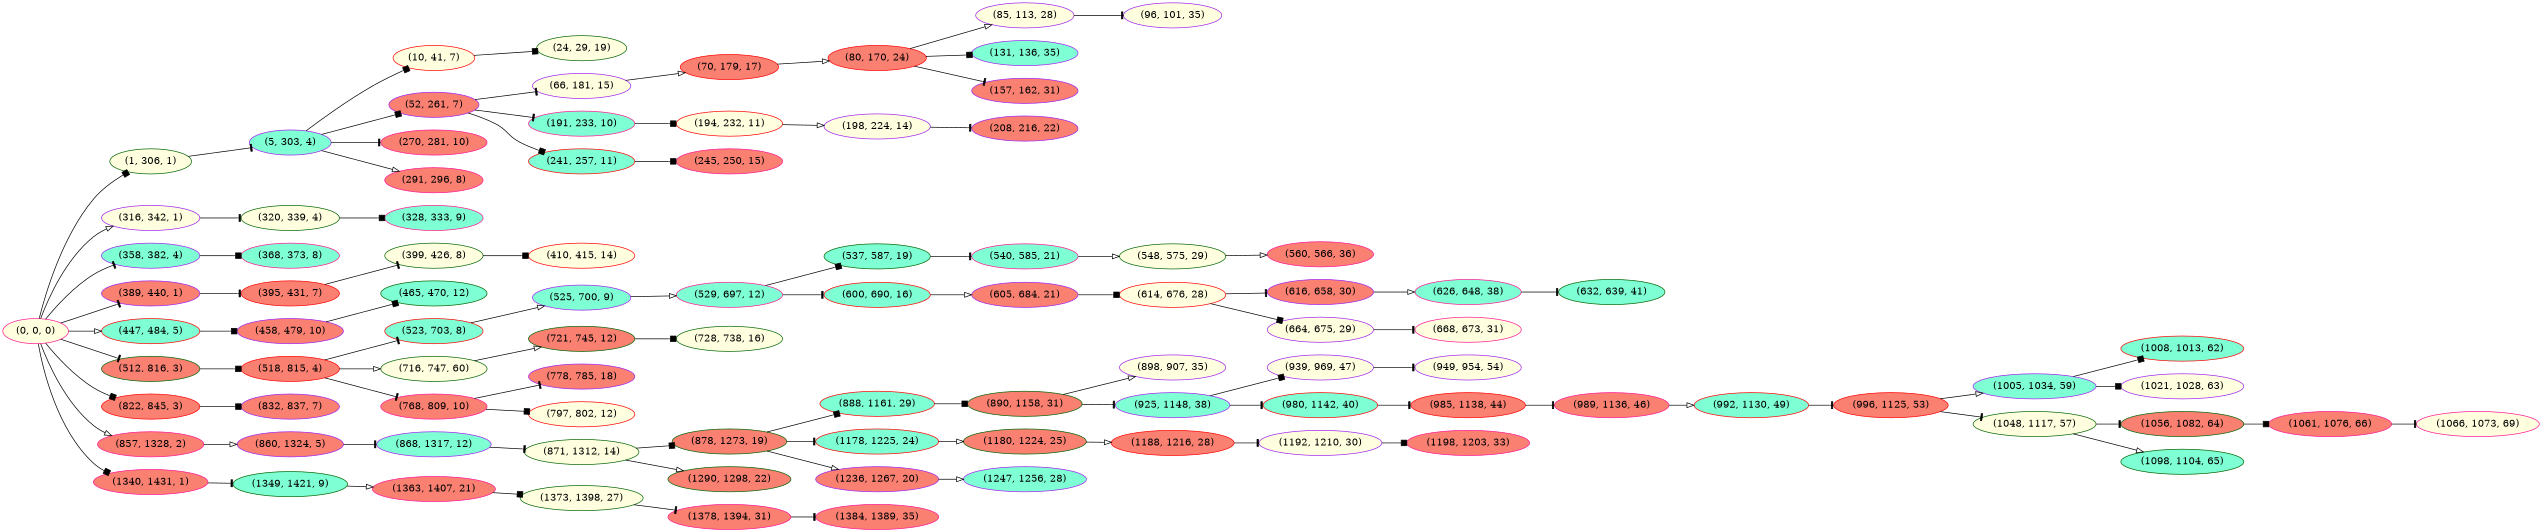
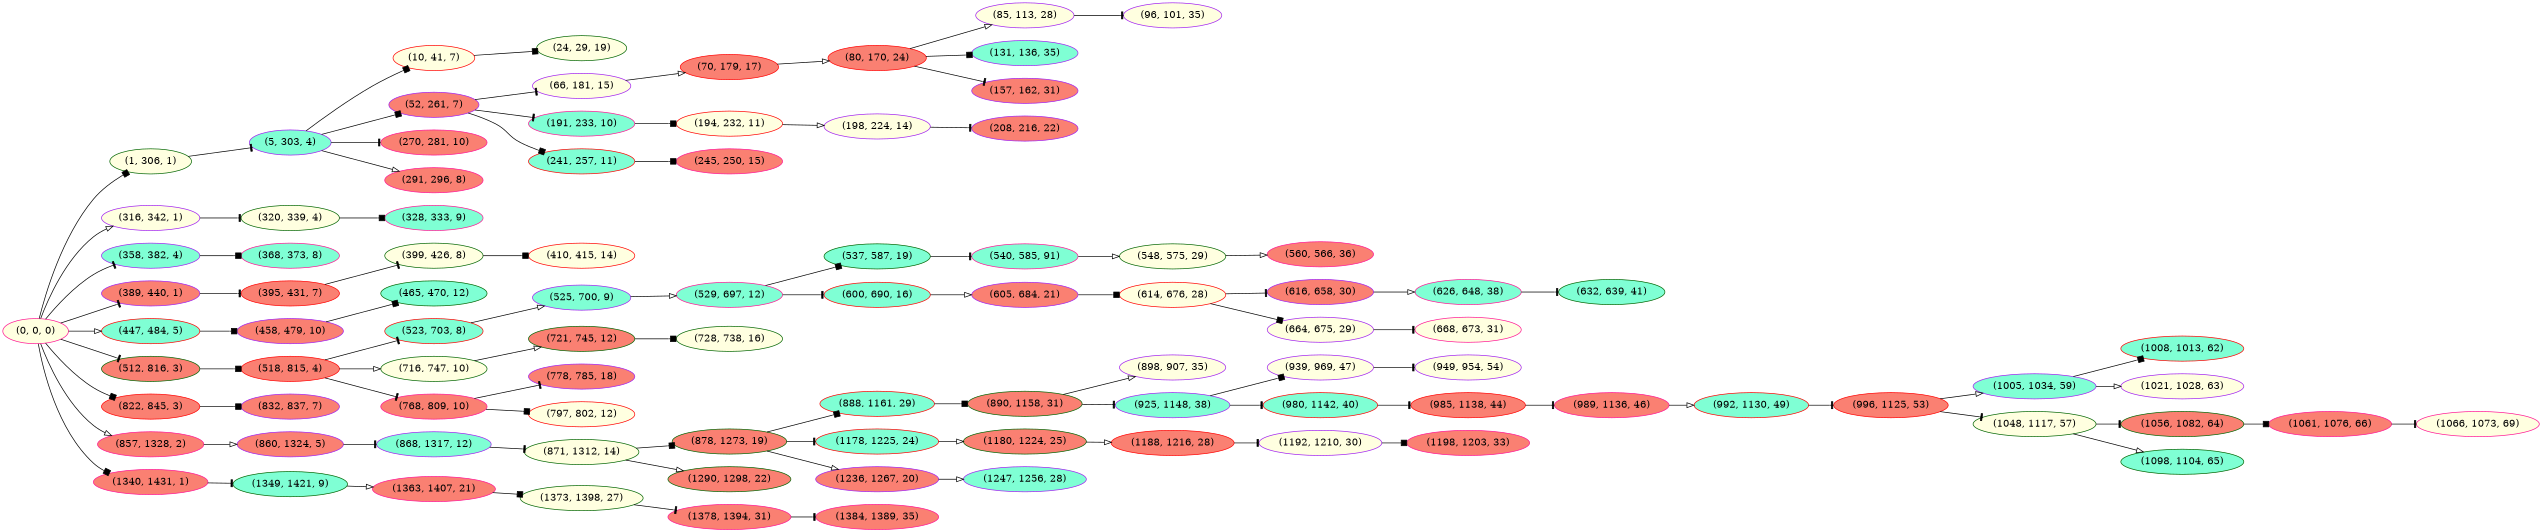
node "(540, 585, 21)": label "(540, 585, 21)" -> "(540, 585, 91)"
node "(716, 747, 60)": label "(716, 747, 60)" -> "(716, 747, 10)"
edge "(1005, 1034, 59)" -> "(1021, 1028, 63)": arrowhead box -> onormal
